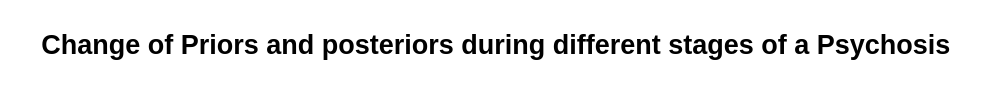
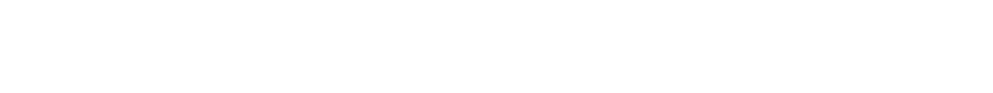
node "Change of Priors and posteriors during different stages of a Psychosis": removed
